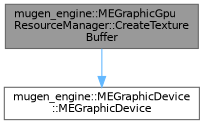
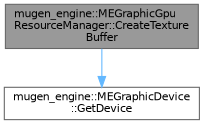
node "mugen_engine::MEGraphicDevice ::MEGraphicDevice": label "mugen_engine::MEGraphicDevice ::MEGraphicDevice" -> "mugen_engine::MEGraphicDevice ::GetDevice"
